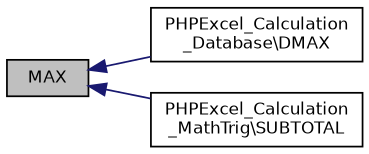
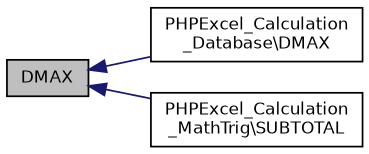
node "MAX": label "MAX" -> "DMAX"
